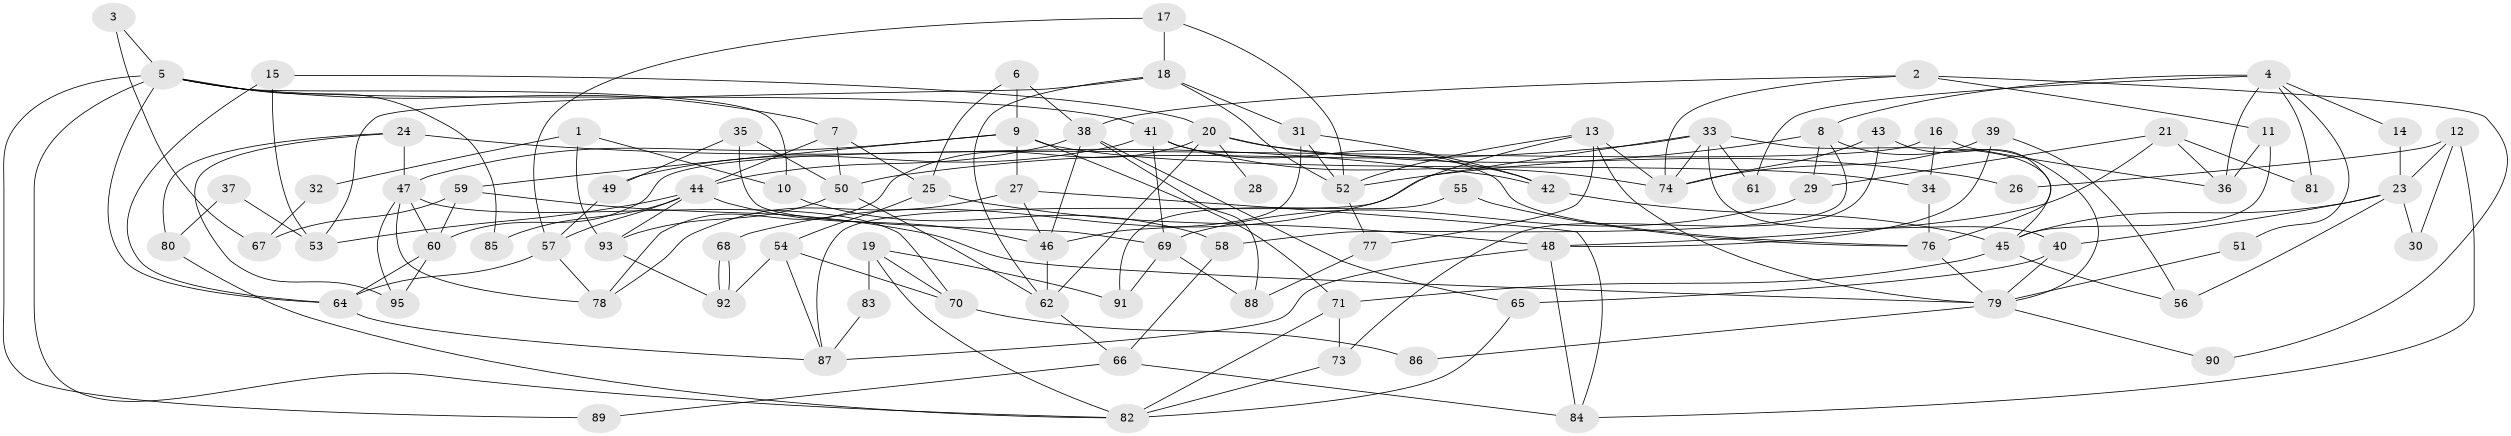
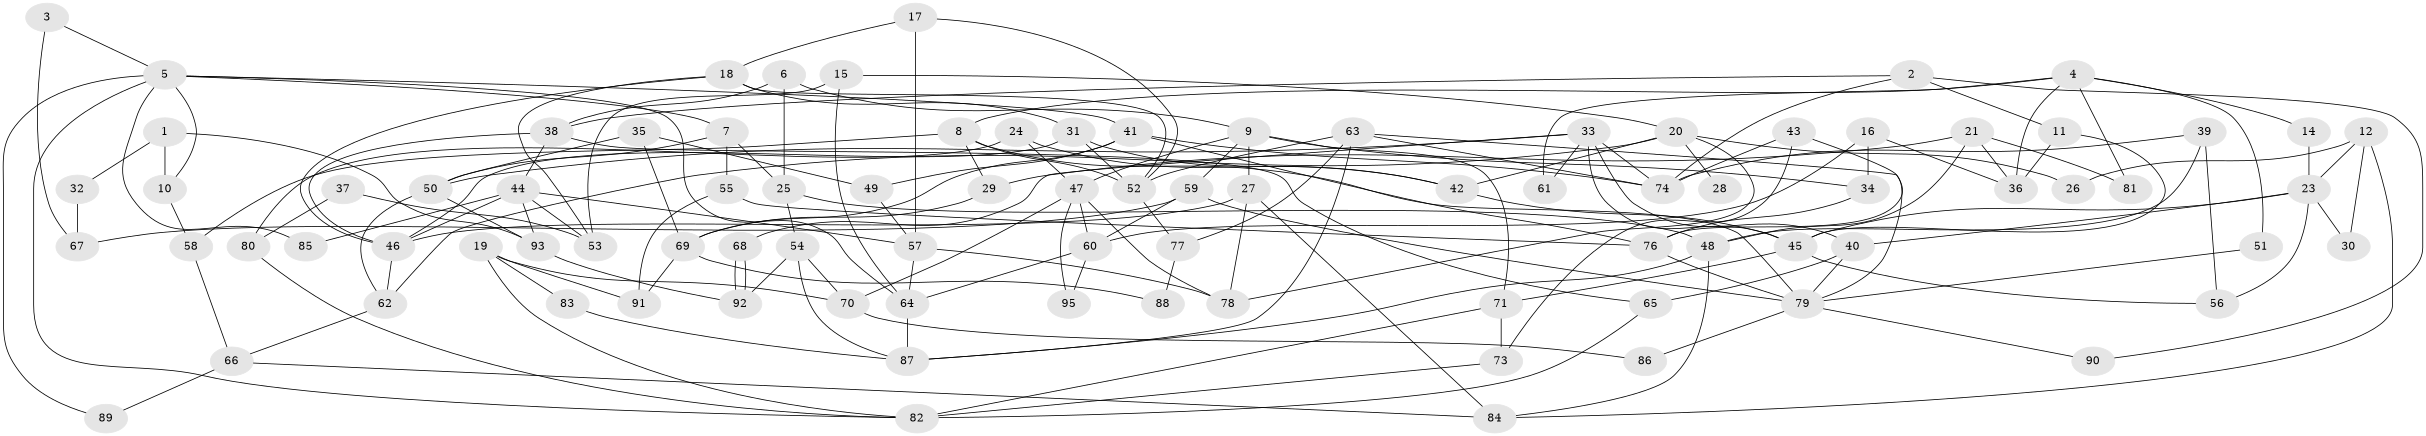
edge "18" -- "62": now "18" -- "46"
node "13": label "13" -> "63"
edge "7" -- "44": now "7" -- "55"
edge "24" -- "95": removed
edge "38" -- "88": removed
